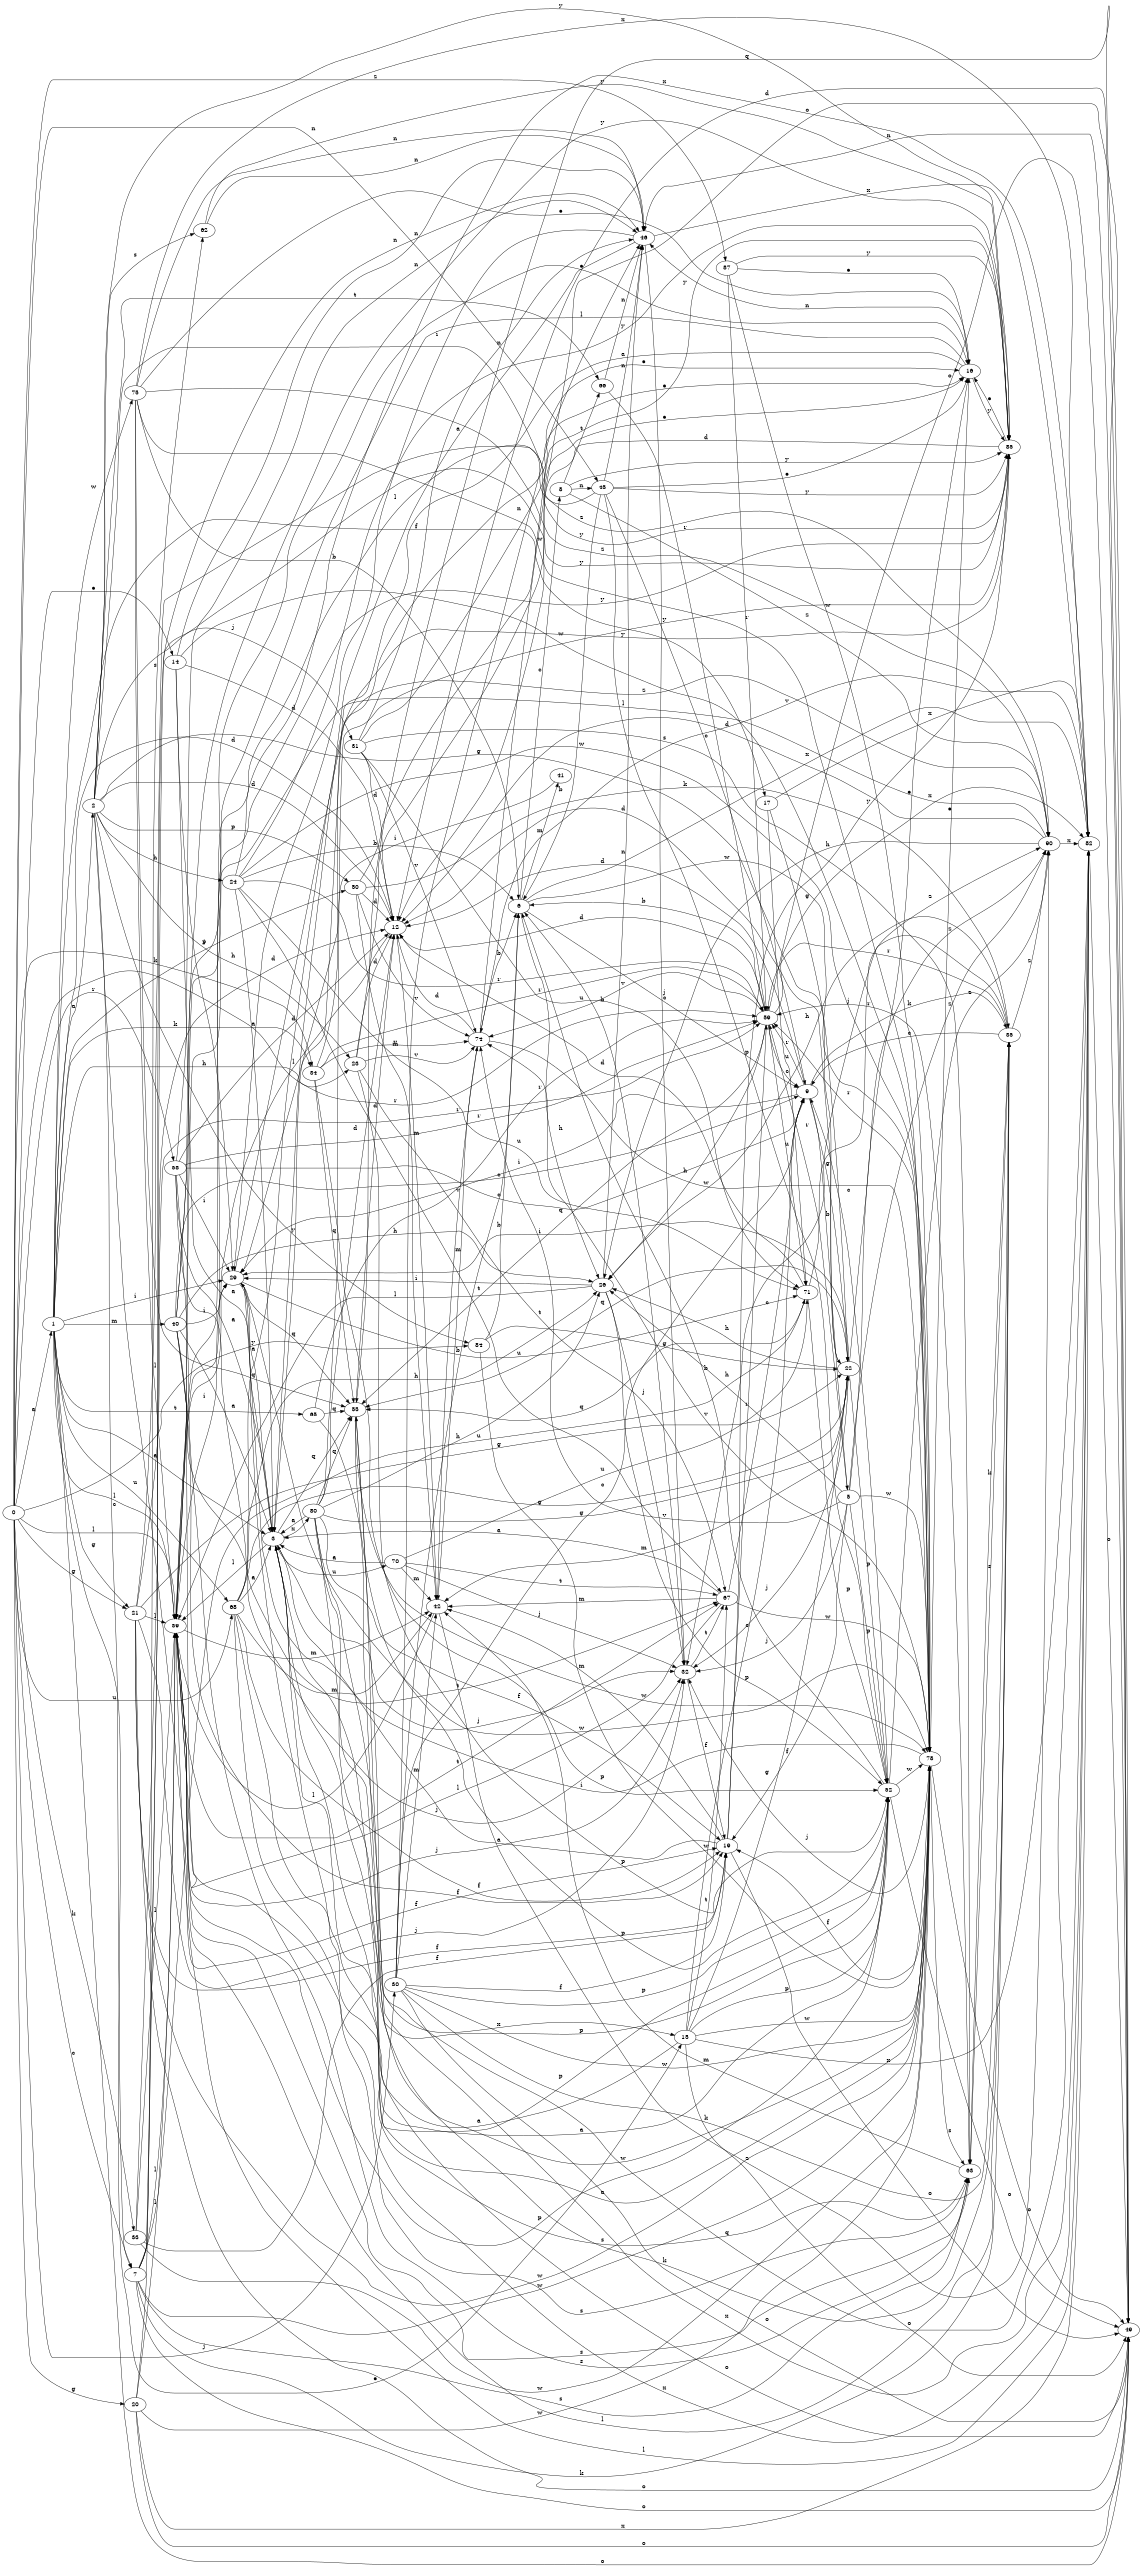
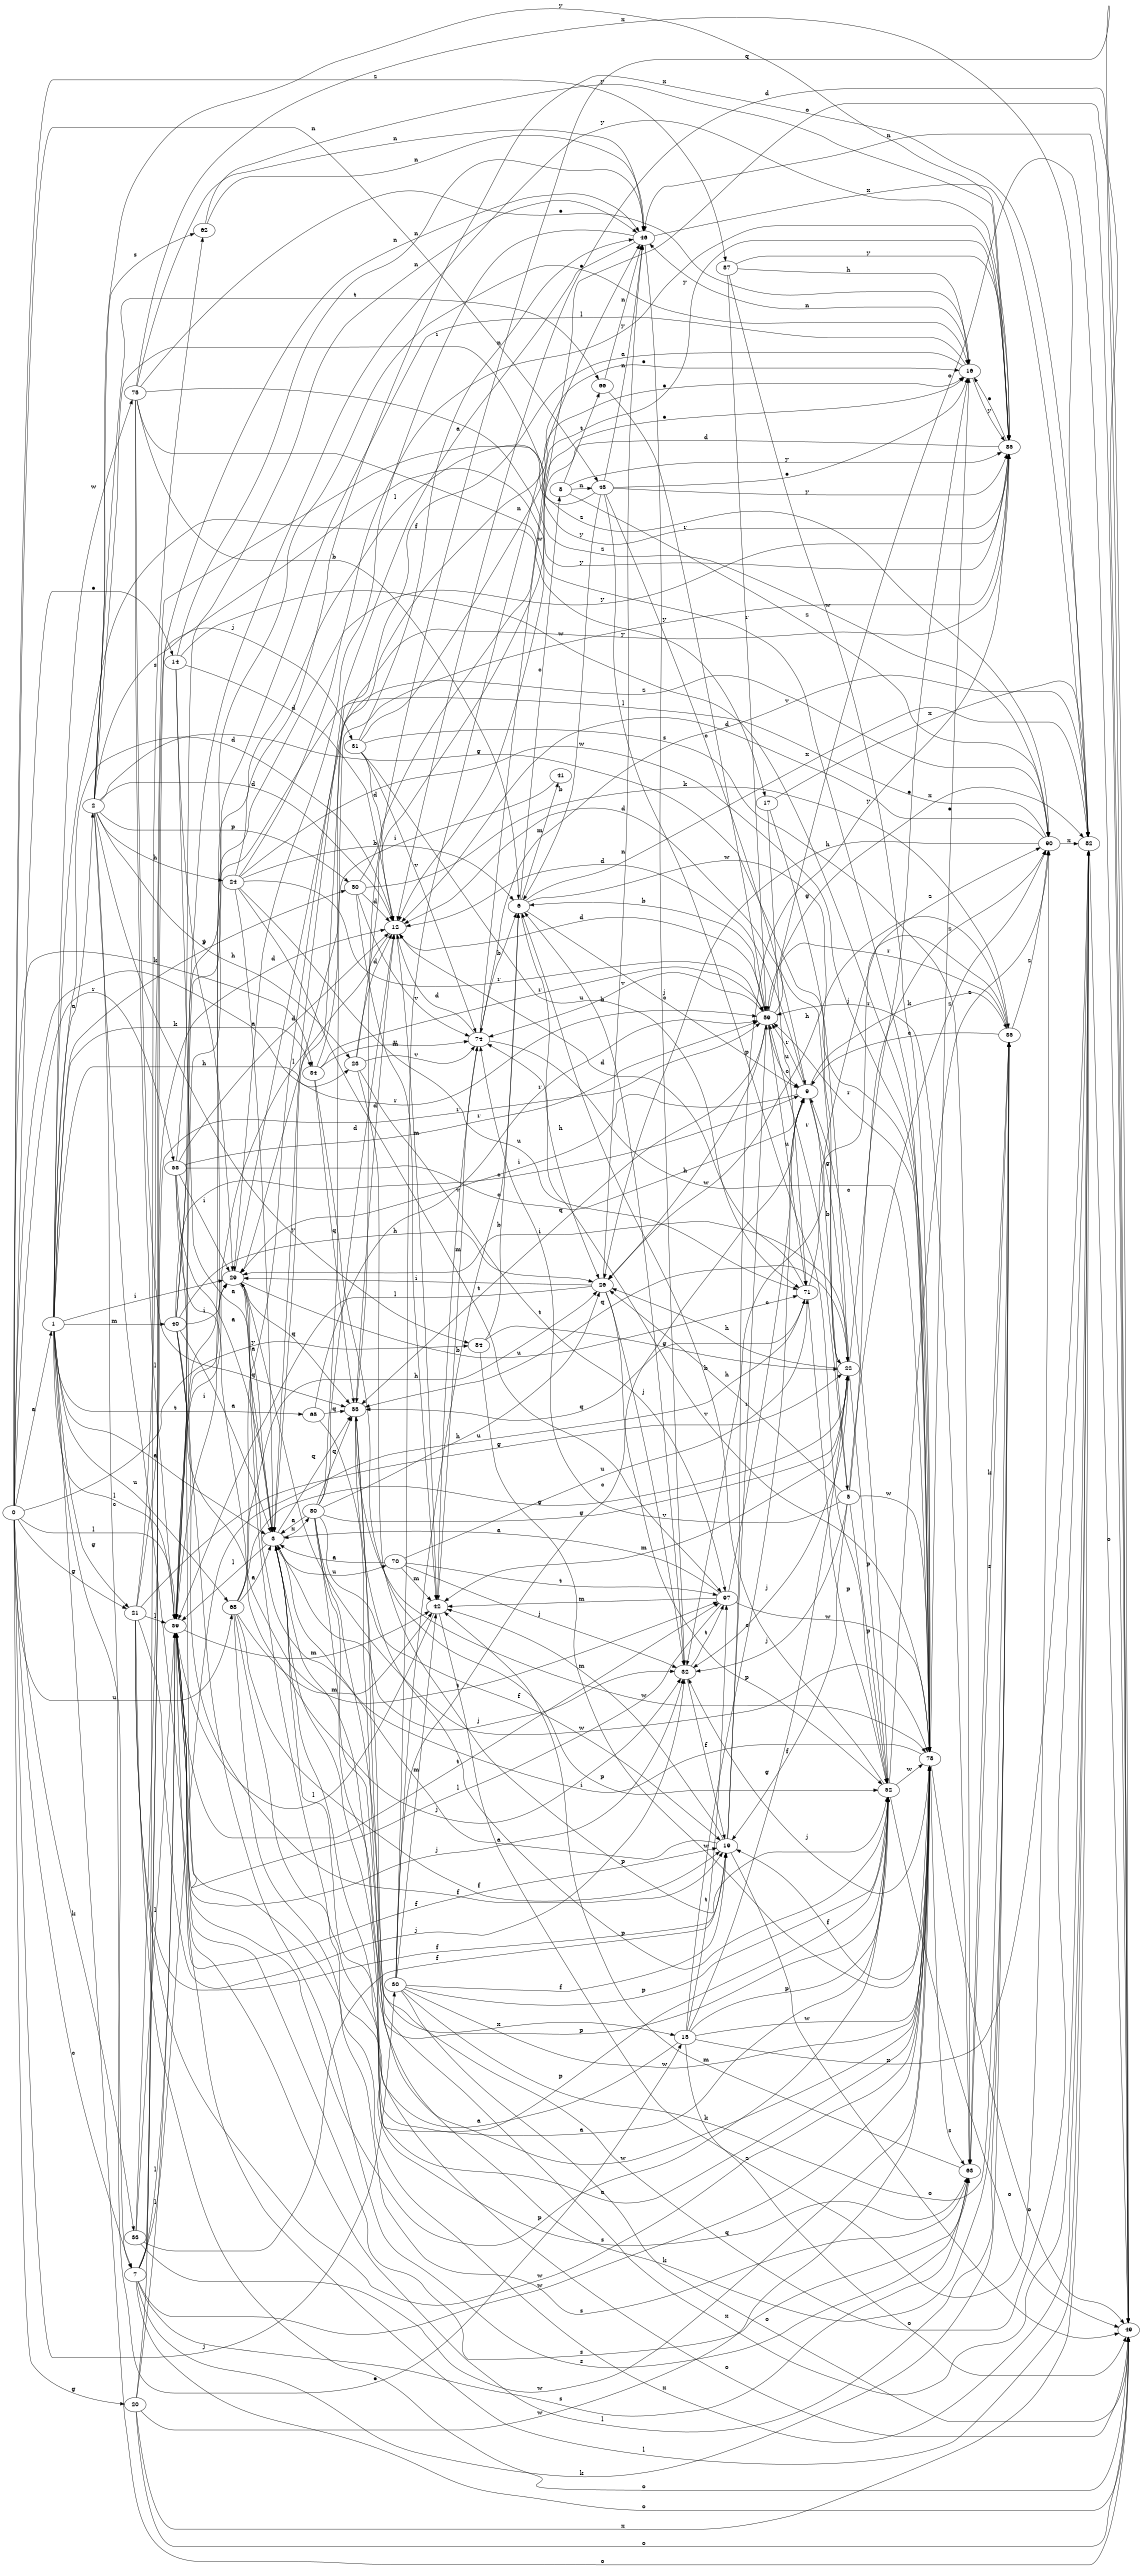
edge "87" -> "16": label "e" -> "h"
node "67": label "67" -> "97"
